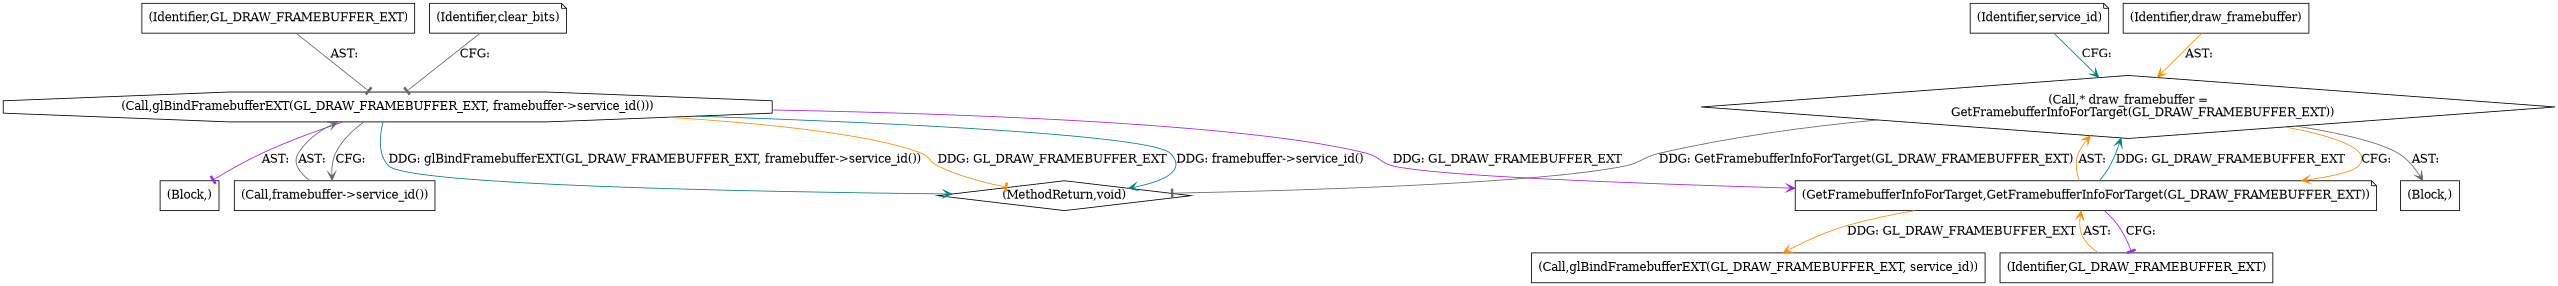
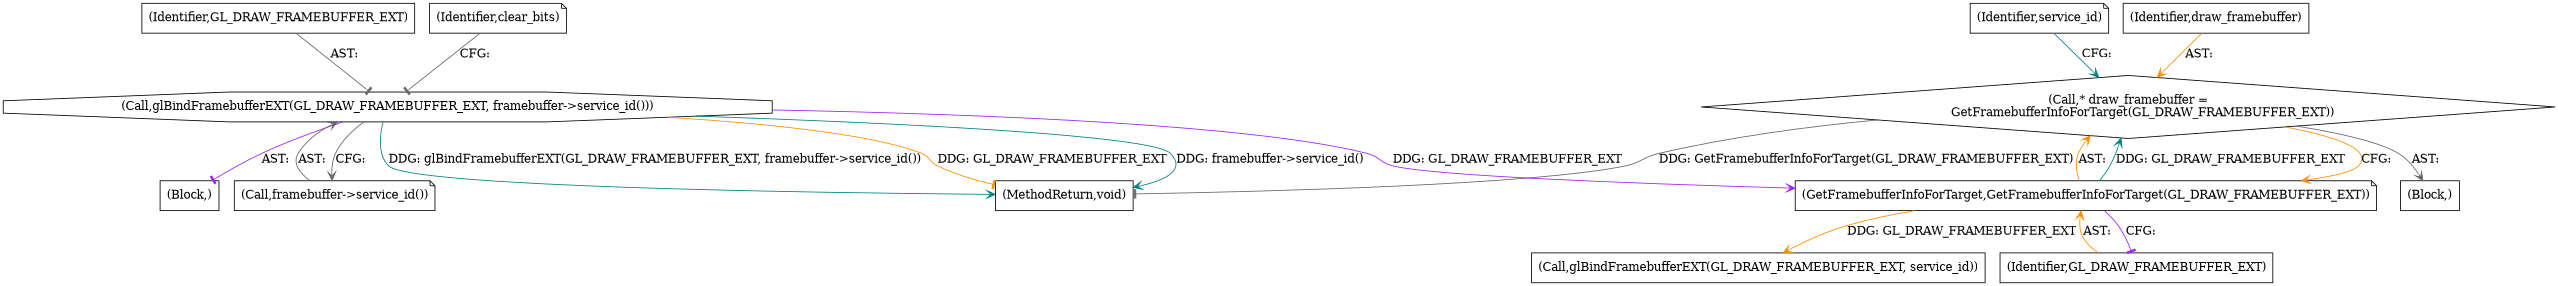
node "(Call,framebuffer->service_id())": shape box -> note
node "(MethodReturn,void)": shape diamond -> box
